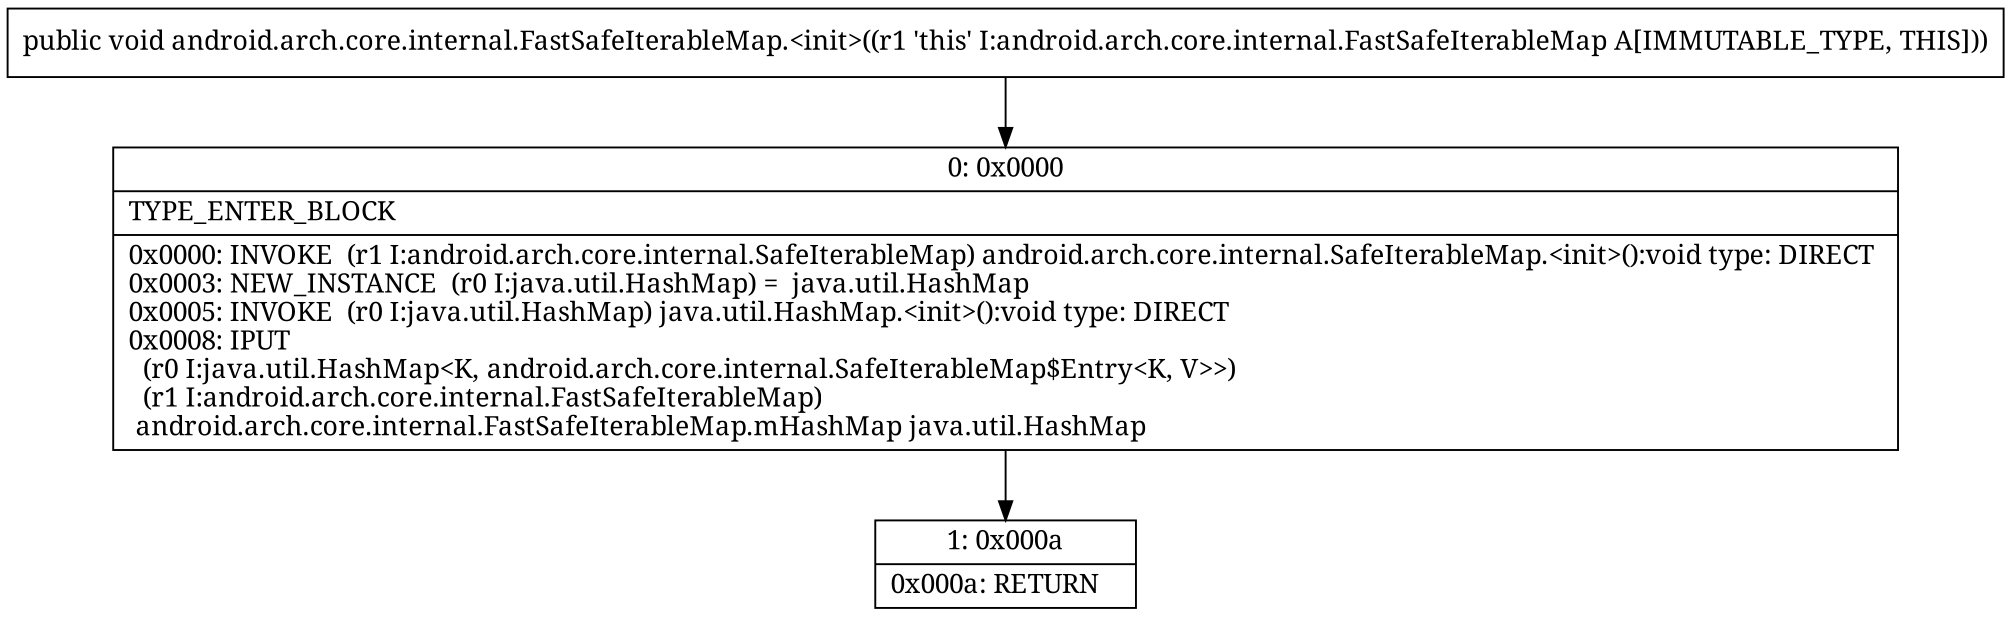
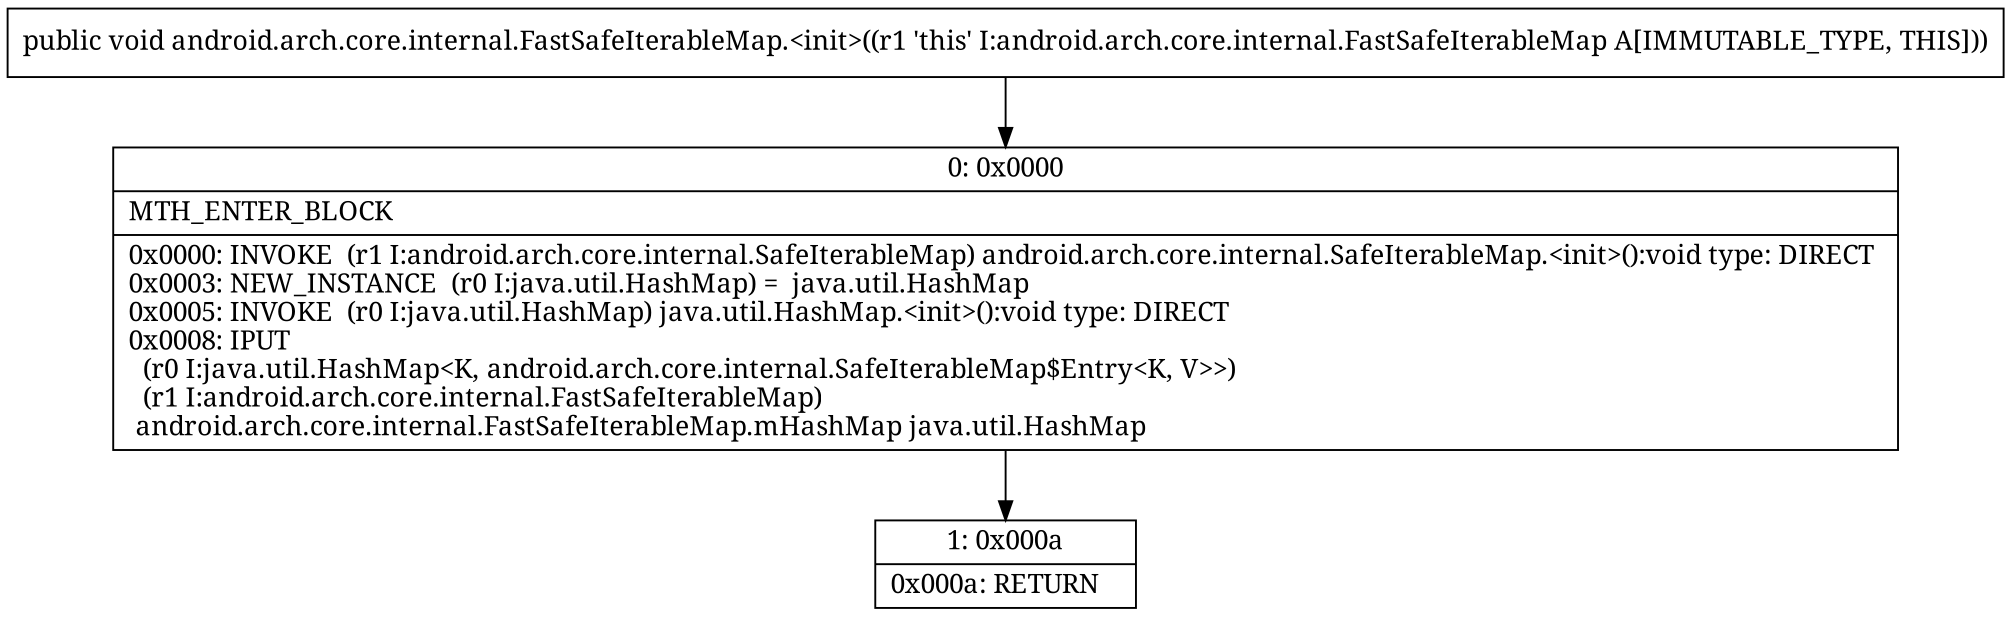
node "0: 0x0000": text "TYPE_ENTER_BLOCK" -> "MTH_ENTER_BLOCK"
